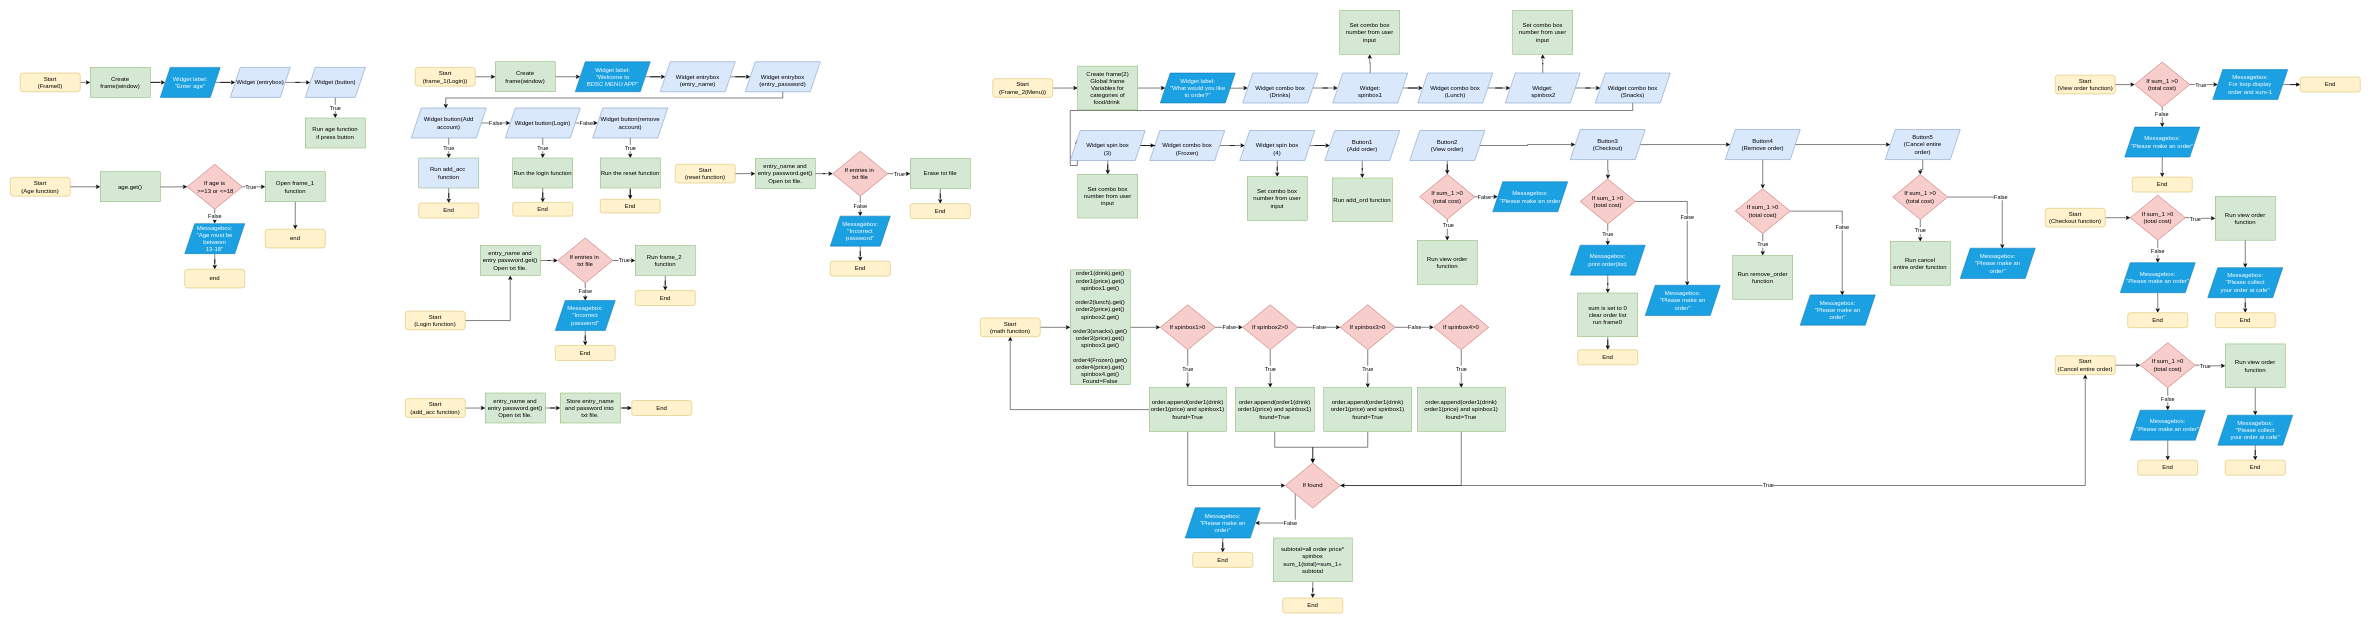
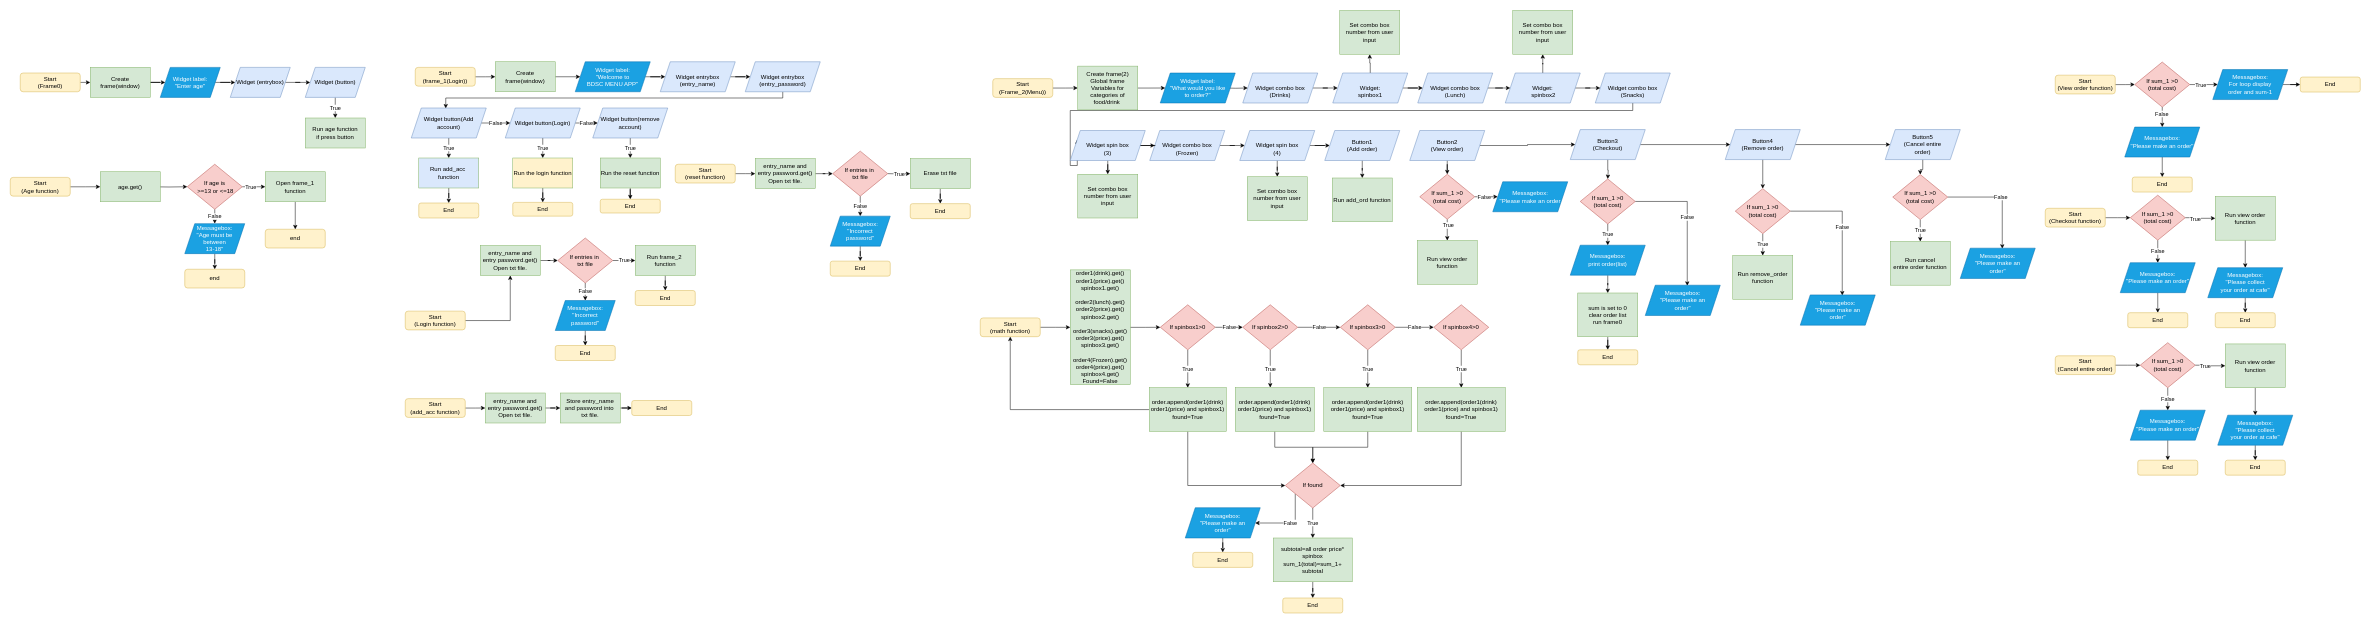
node "Run the login function": fillcolor #d5e8d4 -> #fff2cc
edge "If found" -> "Start (Cancel entire order)": now "If found" -> "subtotal=all order price* spinbox sum_1(total)=sum_1+ subtotal"
